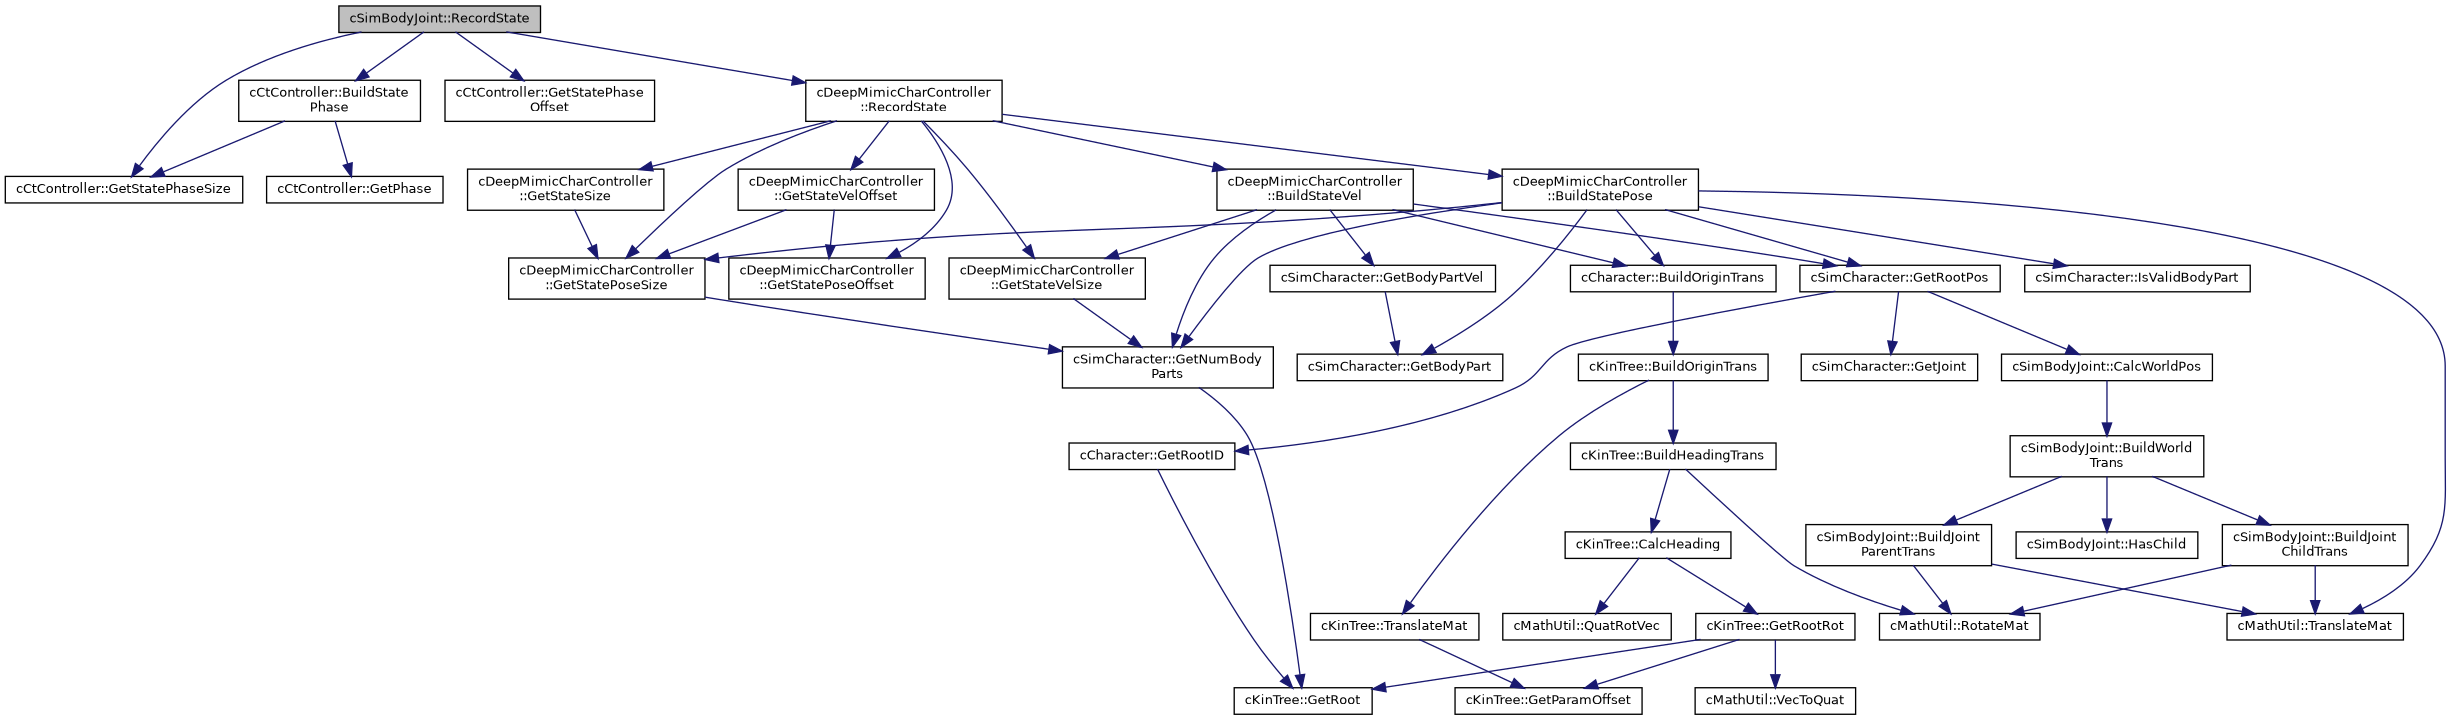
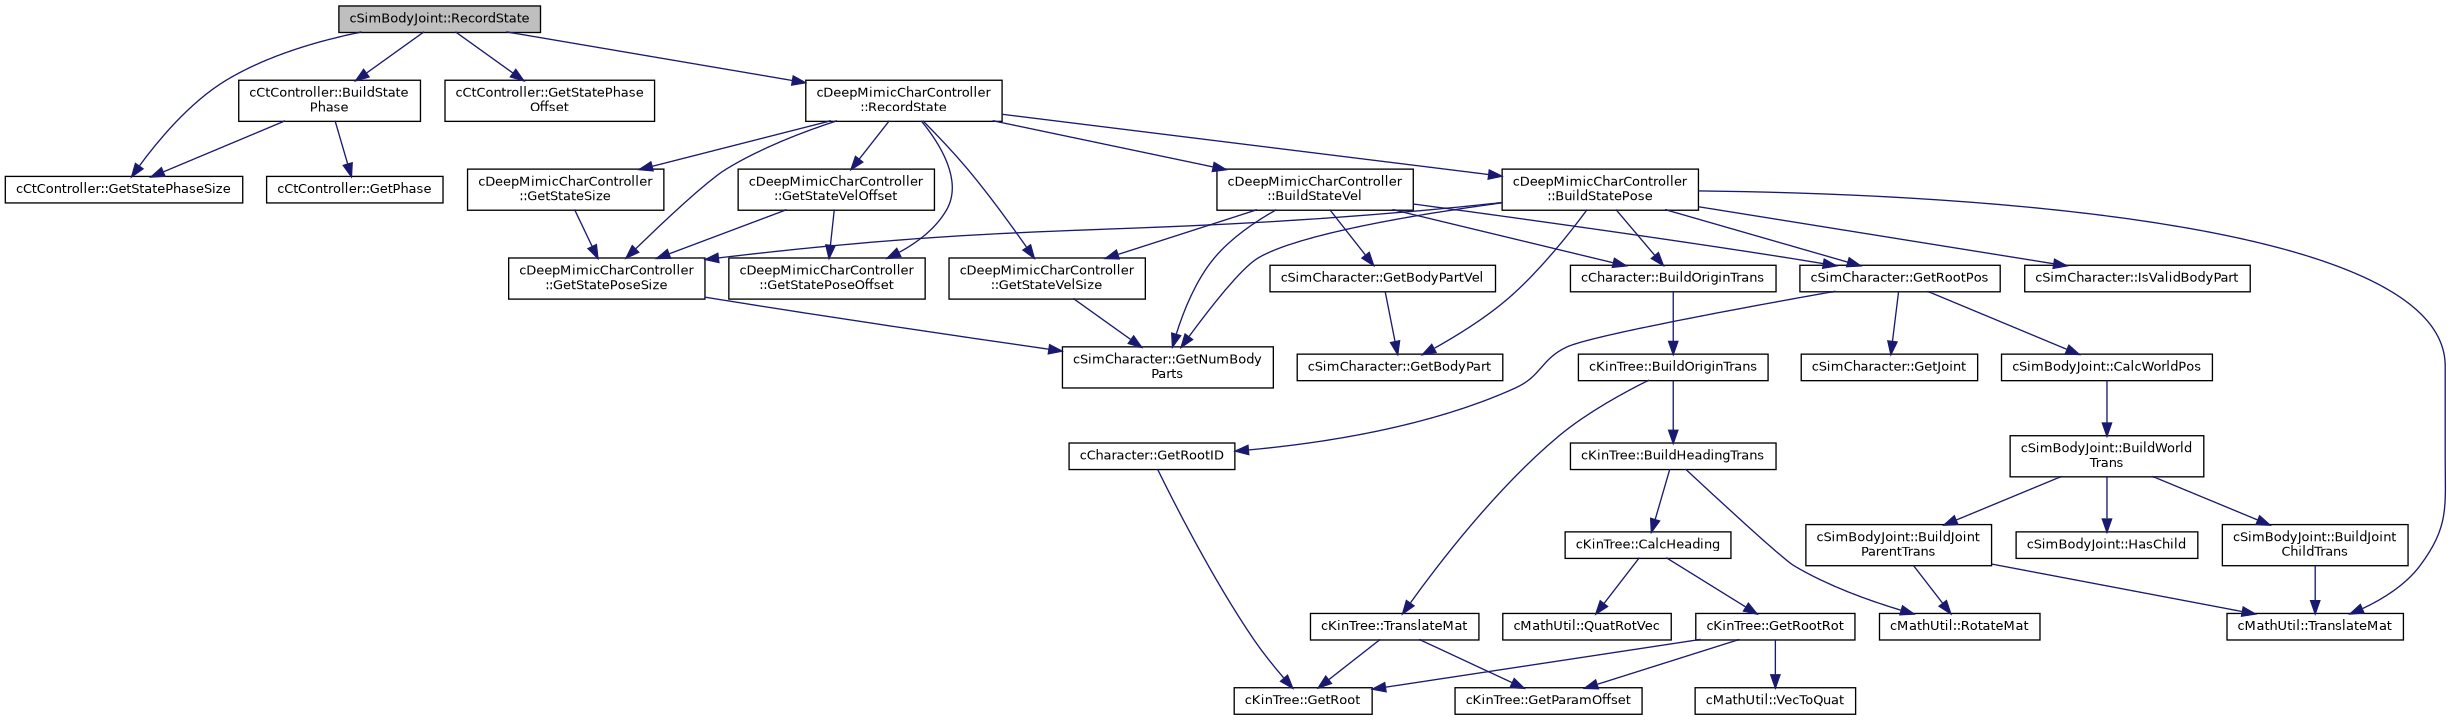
edge "cSimCharacter::GetNumBody Parts" -> "cKinTree::GetRoot": now "cKinTree::TranslateMat" -> "cKinTree::GetRoot"
edge "cSimBodyJoint::BuildJoint ChildTrans" -> "cMathUtil::RotateMat": removed
